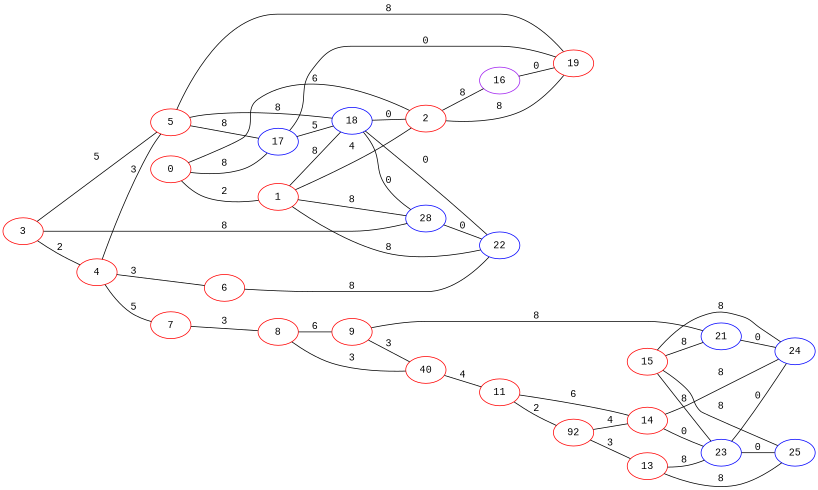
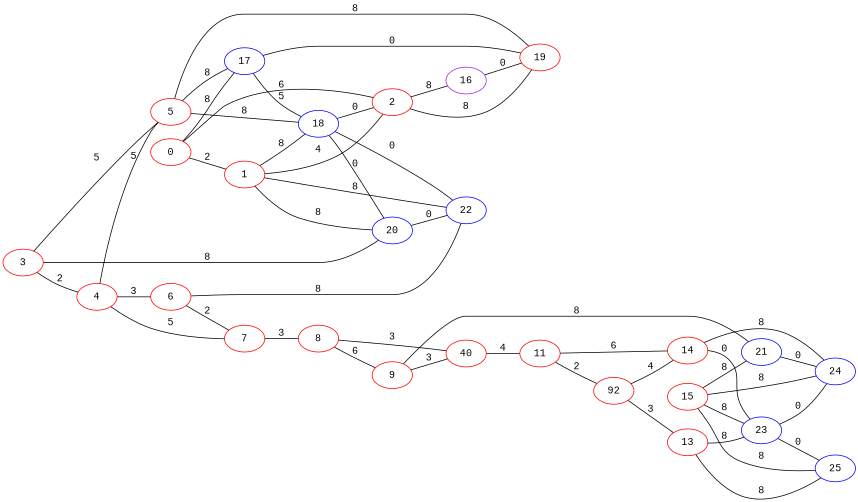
edge "5" -- "4": label "3" -> "5"
node "28": label "28" -> "20"
edge "6" -- "7": added, label "2"
